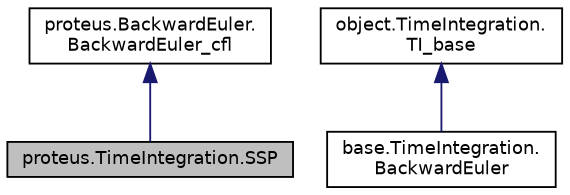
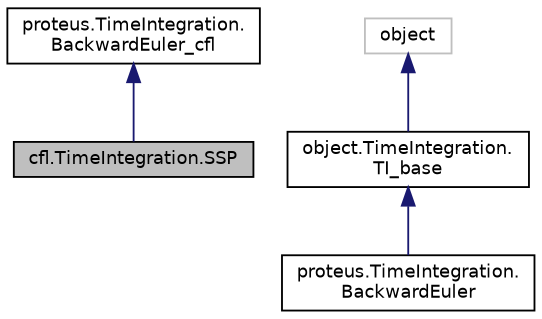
node "proteus.BackwardEuler. BackwardEuler_cfl": label "proteus.BackwardEuler. BackwardEuler_cfl" -> "proteus.TimeIntegration. BackwardEuler_cfl"
node "object": added
node "proteus.TimeIntegration.SSP": label "proteus.TimeIntegration.SSP" -> "cfl.TimeIntegration.SSP"
node "base.TimeIntegration. BackwardEuler": label "base.TimeIntegration. BackwardEuler" -> "proteus.TimeIntegration. BackwardEuler"
